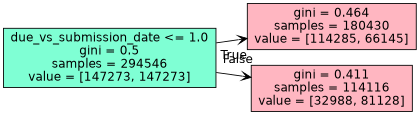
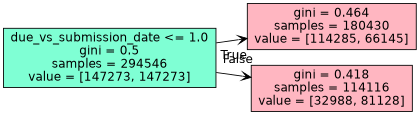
node "gini = 0.411 samples = 114116 value = [32988, 81128]": label "gini = 0.411 samples = 114116 value = [32988, 81128]" -> "gini = 0.418 samples = 114116 value = [32988, 81128]"
